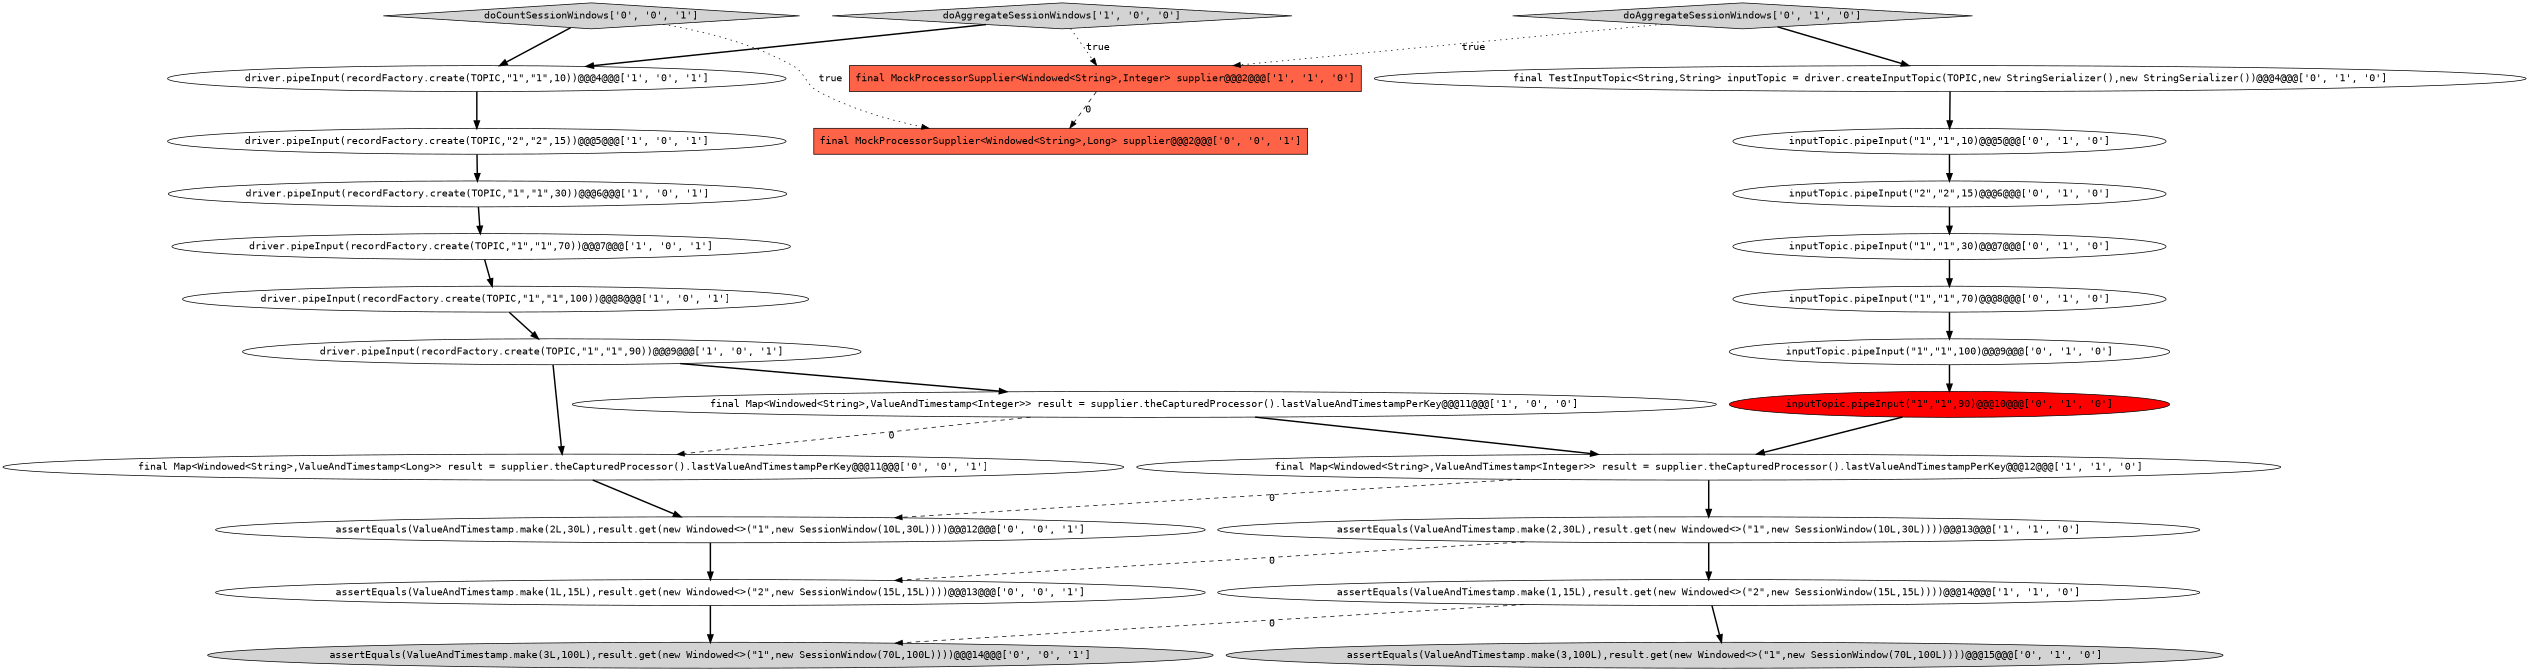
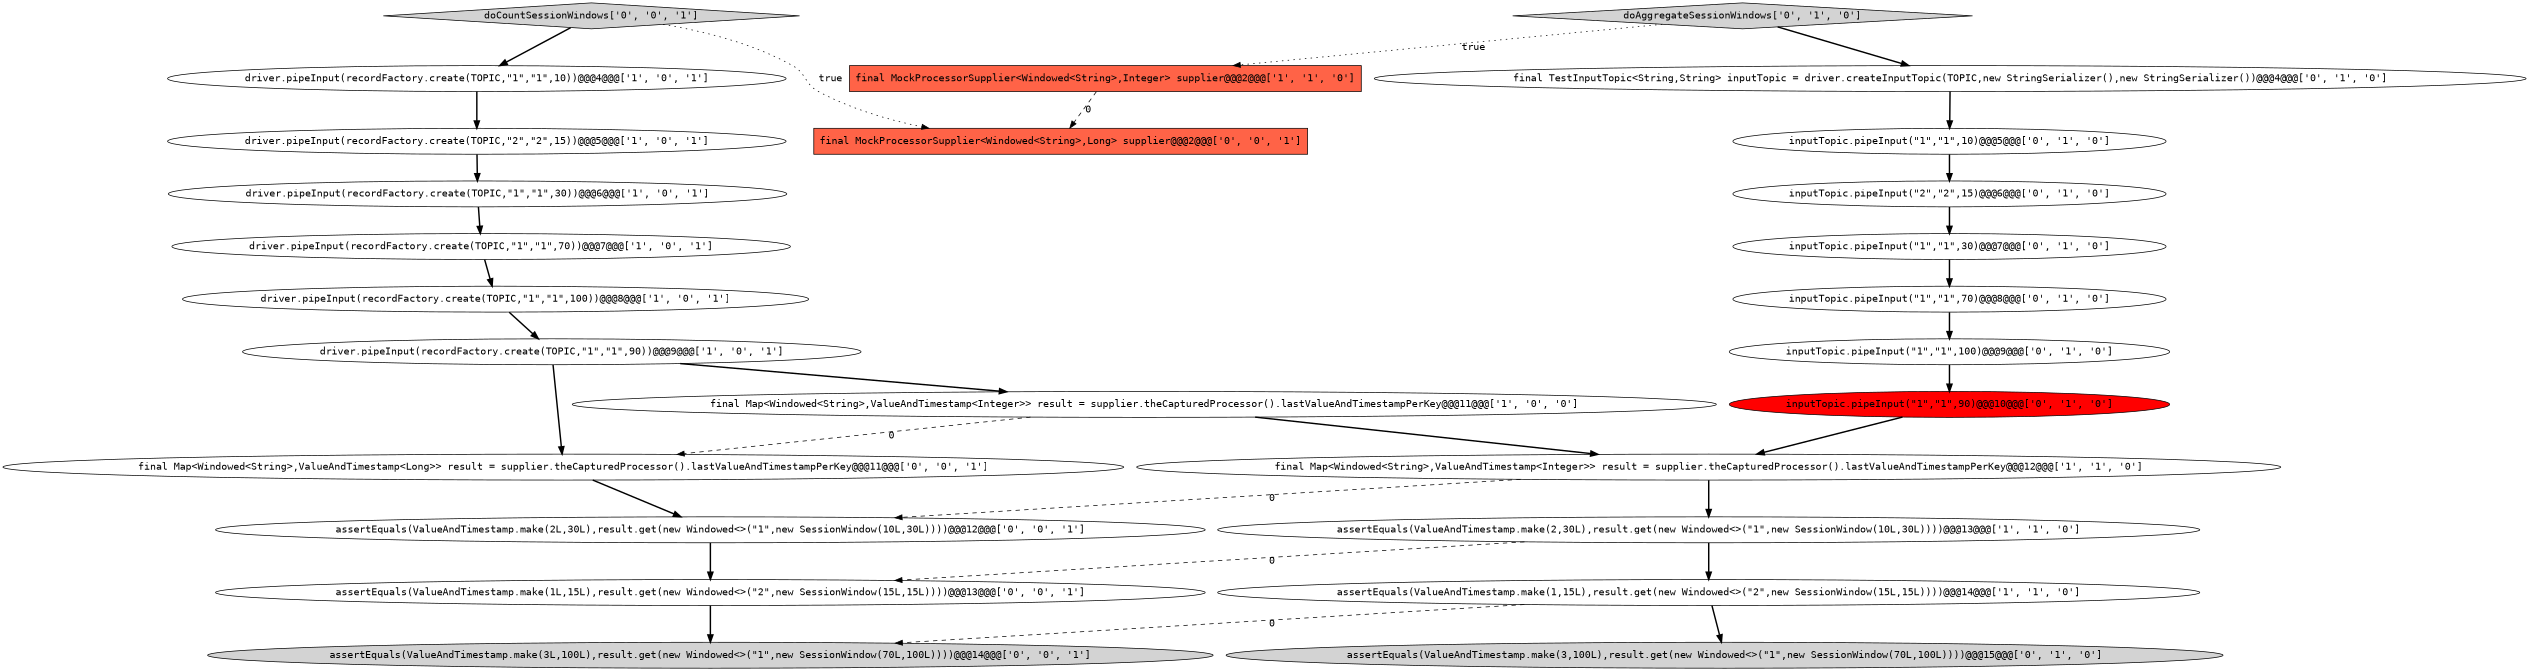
node "doAggregateSessionWindows['1', '0', '0']": removed
